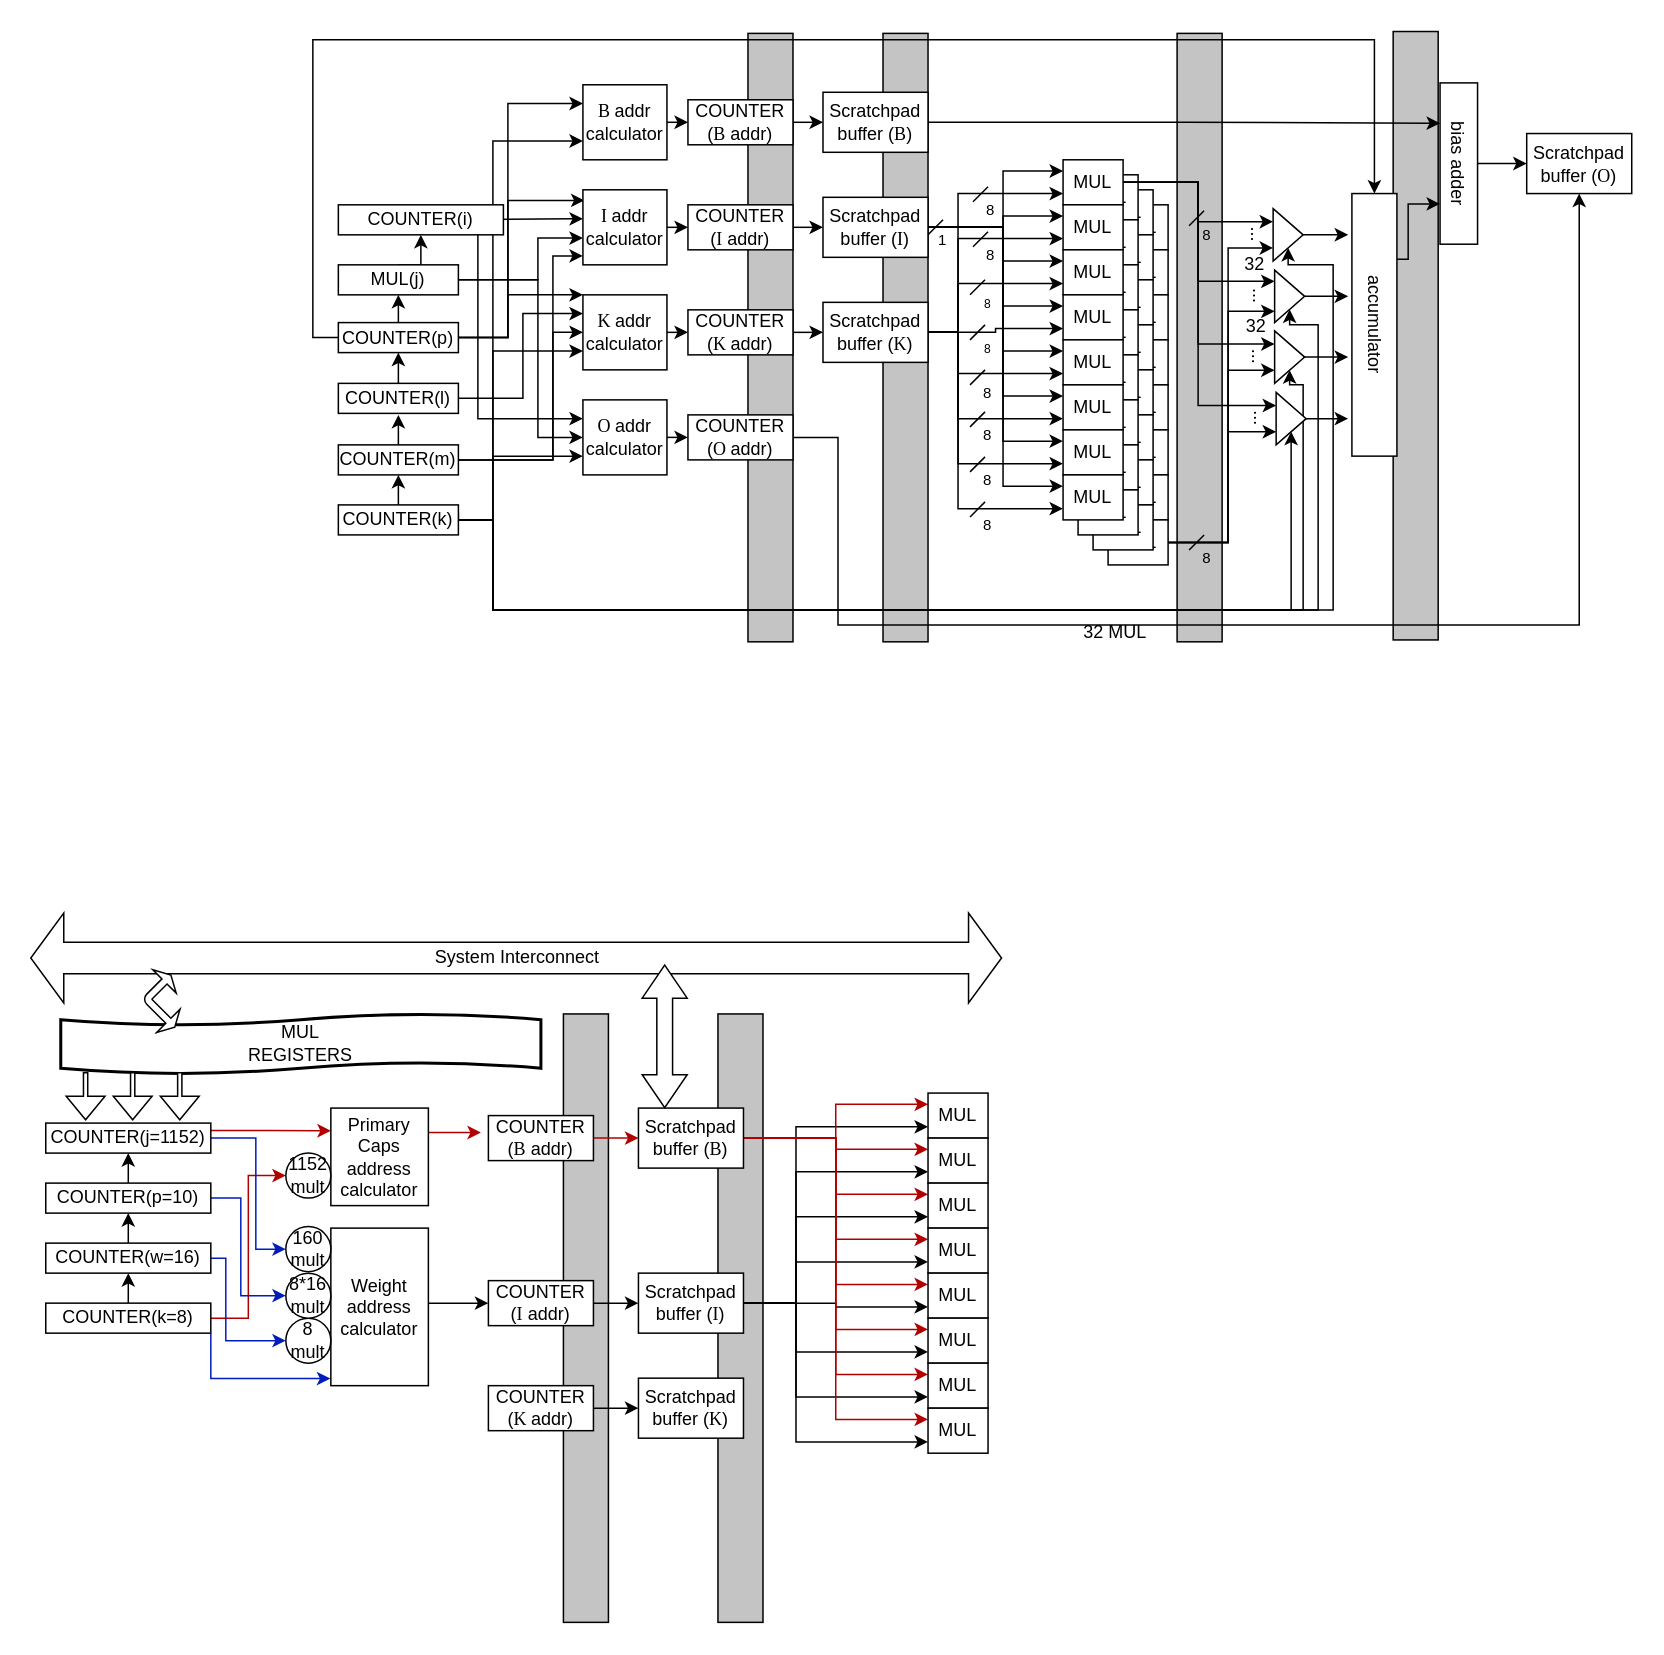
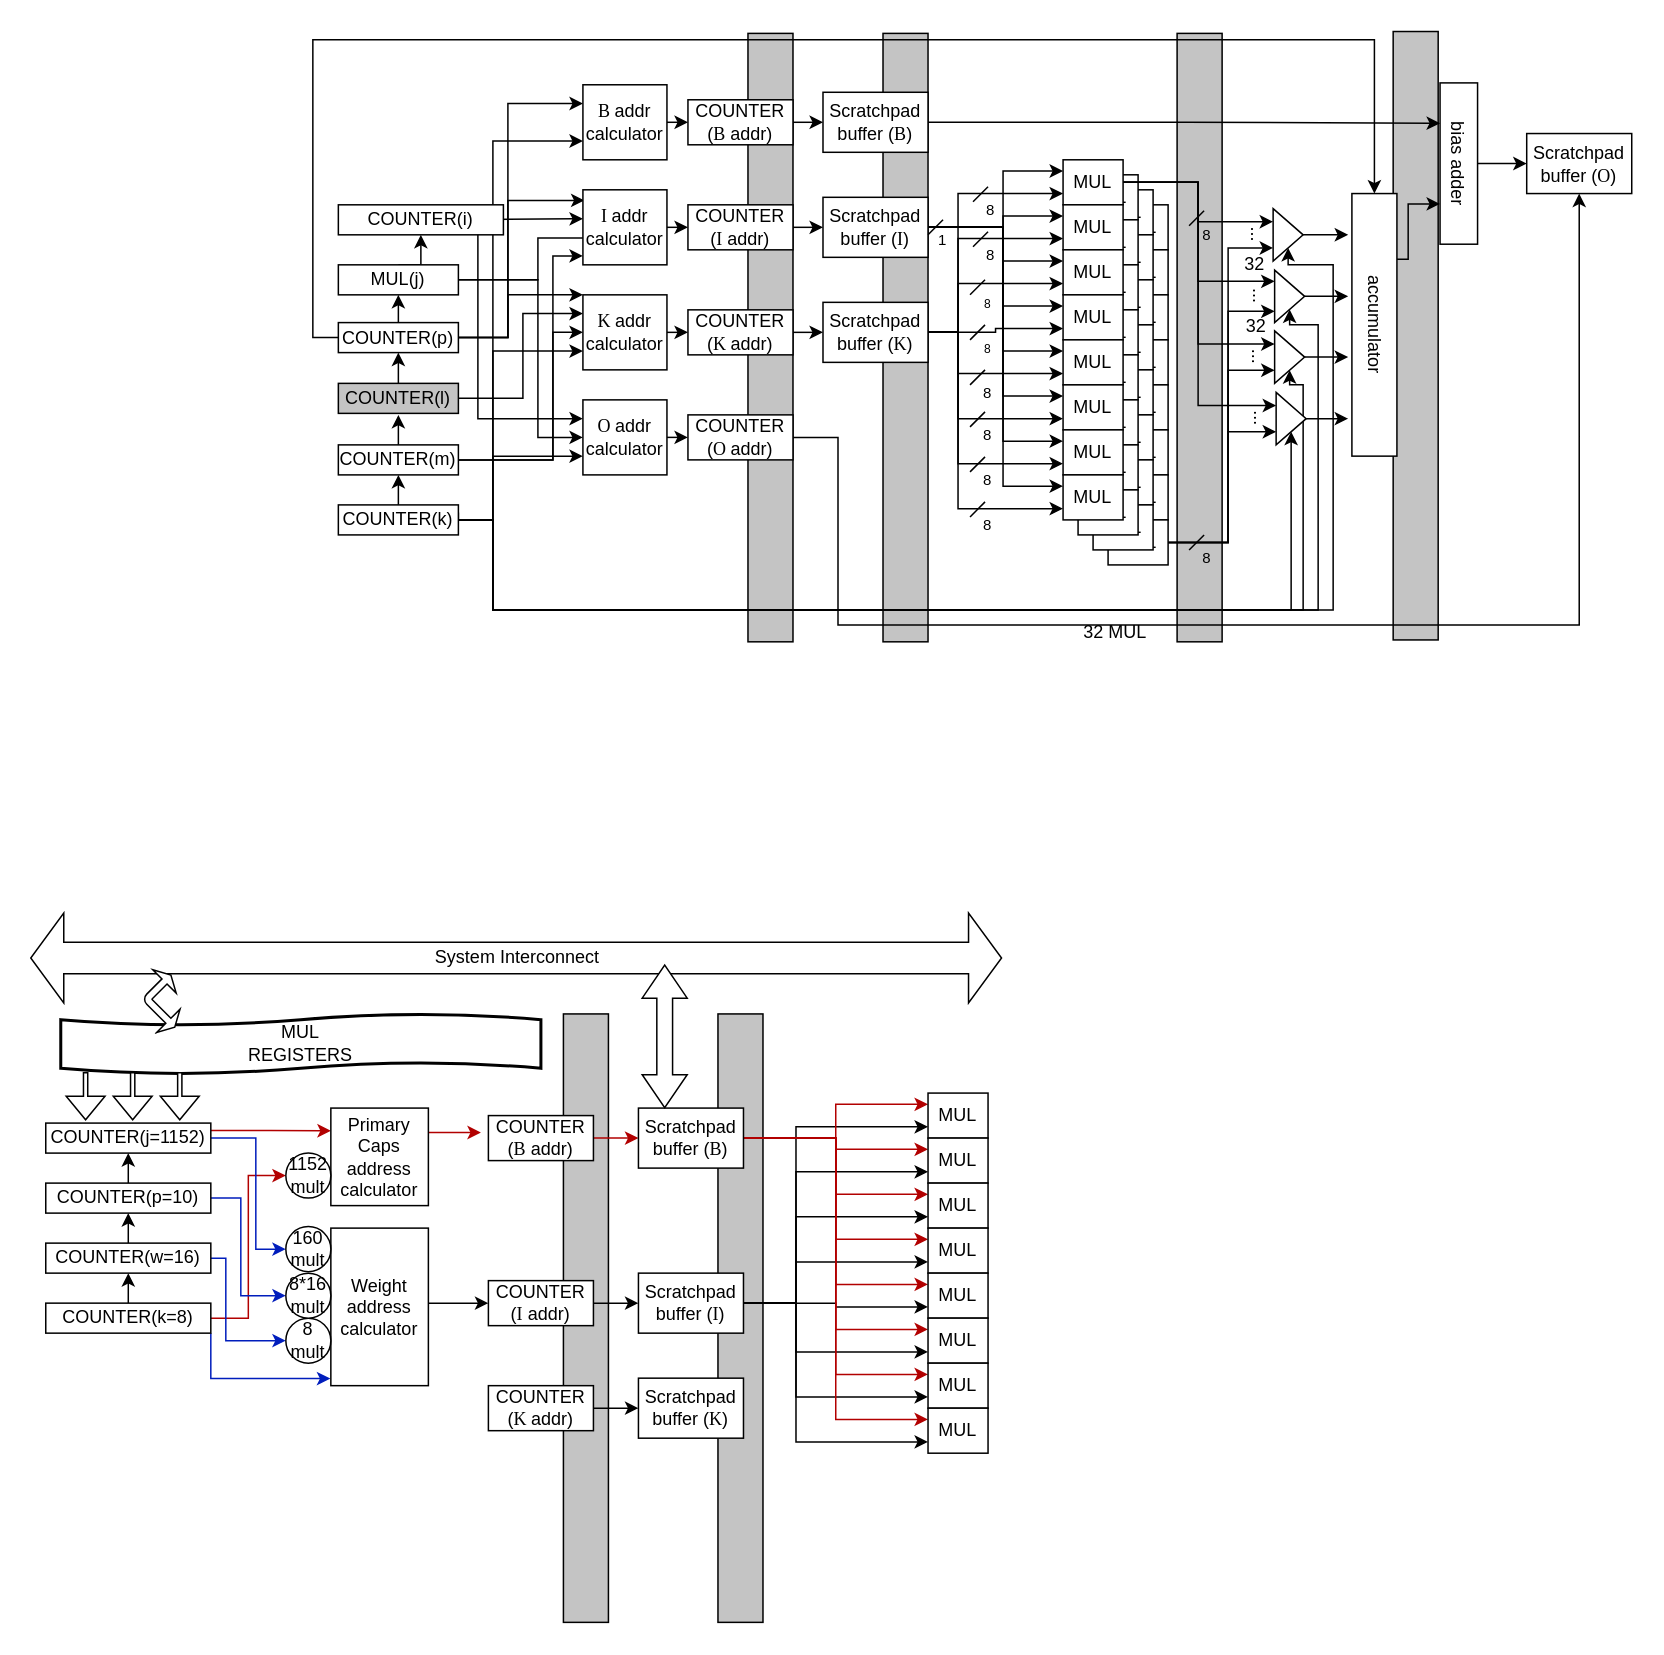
edge "MUL(j)" -> "I addr calculator": arrowhead classic -> none
node "COUNTER(l)": fillcolor #ffffff -> #c4c4c4
